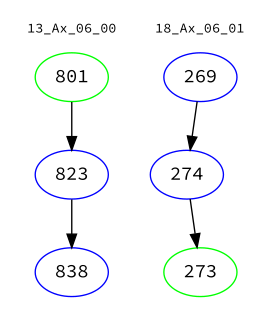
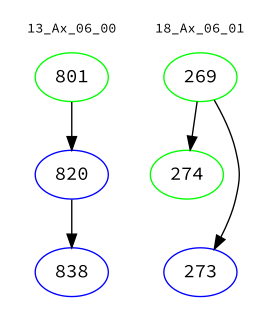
node "269": color blue -> green
node "823": label "823" -> "820"
node "274": color blue -> green
edge "274" -> "273": now "269" -> "273"
node "273": color green -> blue
